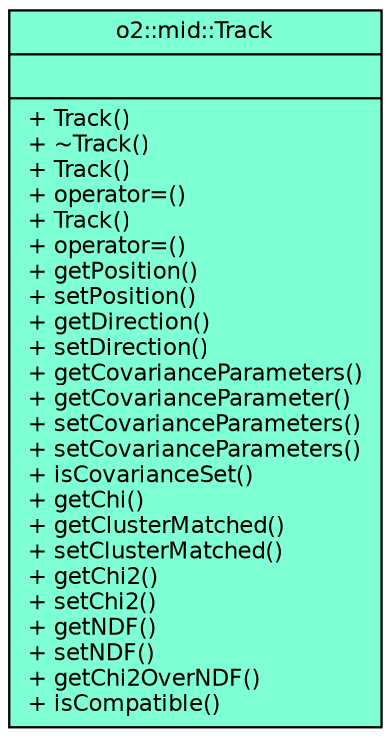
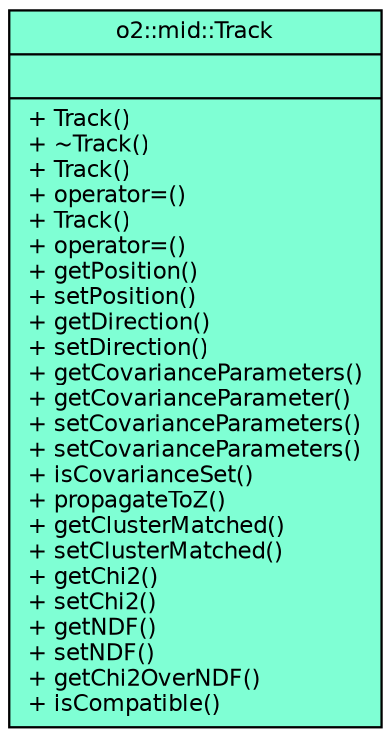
node "o2::mid::Track": text "+ getChi()" -> "+ propagateToZ()"
